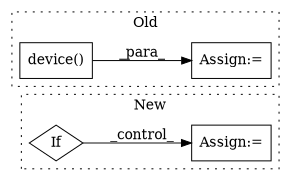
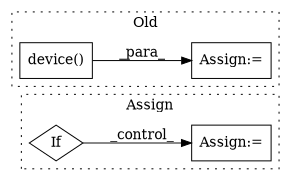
cluster "New": label "New" -> "Assign"
